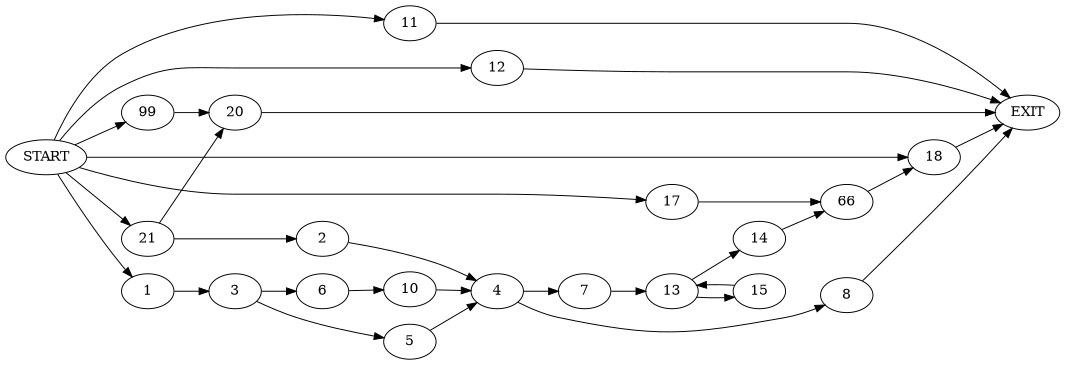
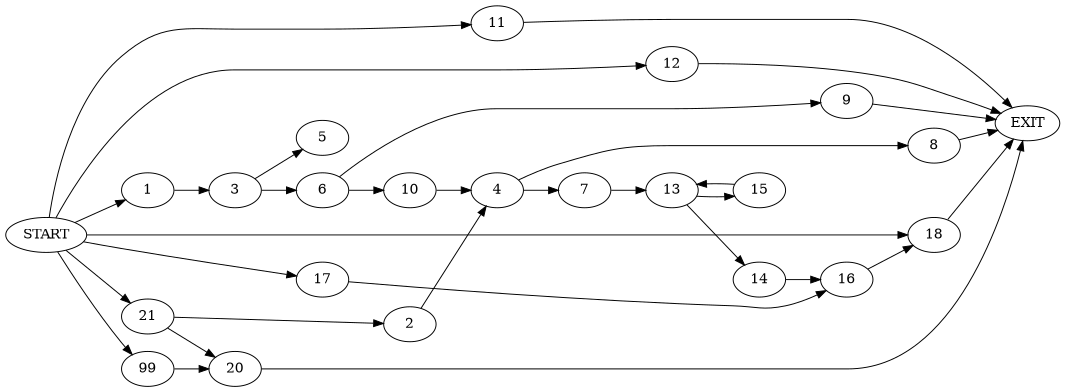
node "9": added
node "66": label "66" -> "16"
edge "5" -> "4": removed
